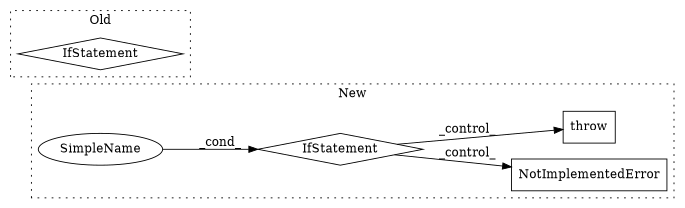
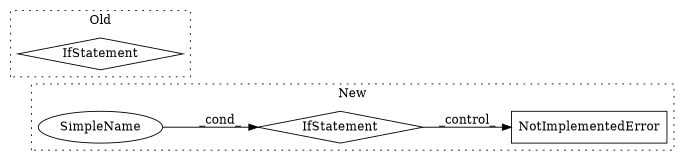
node "throw": removed
